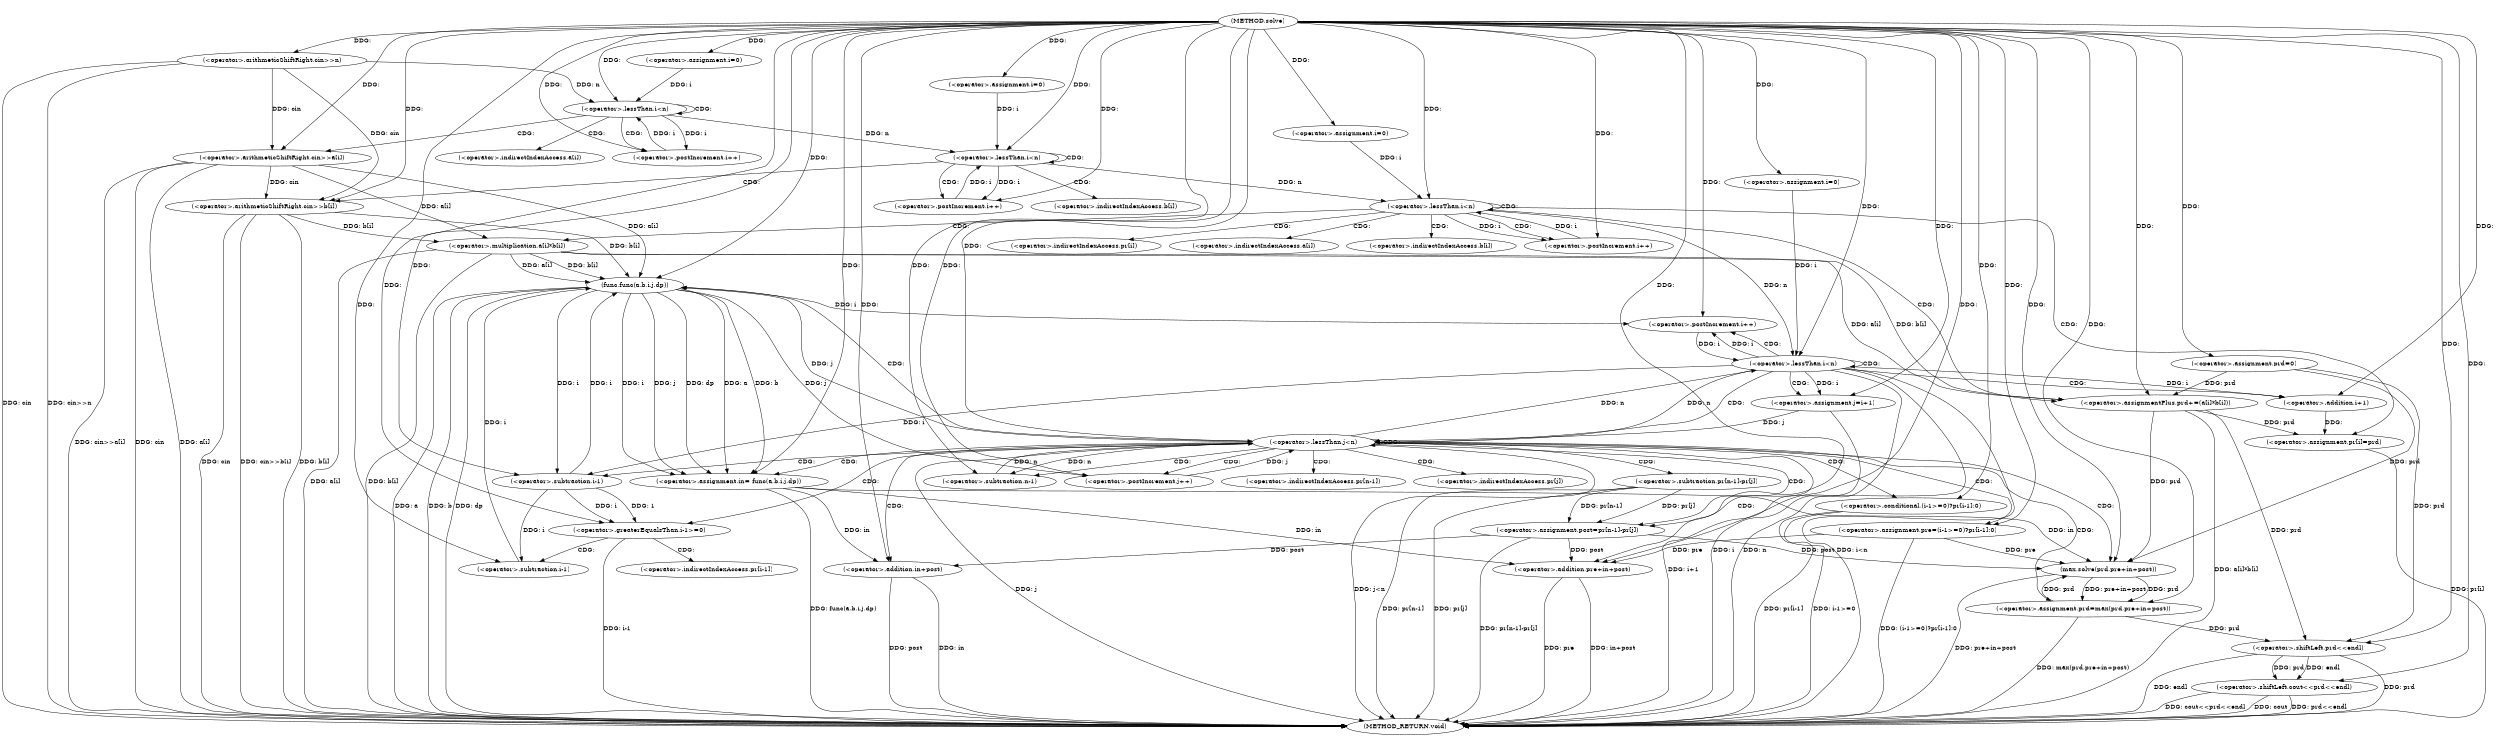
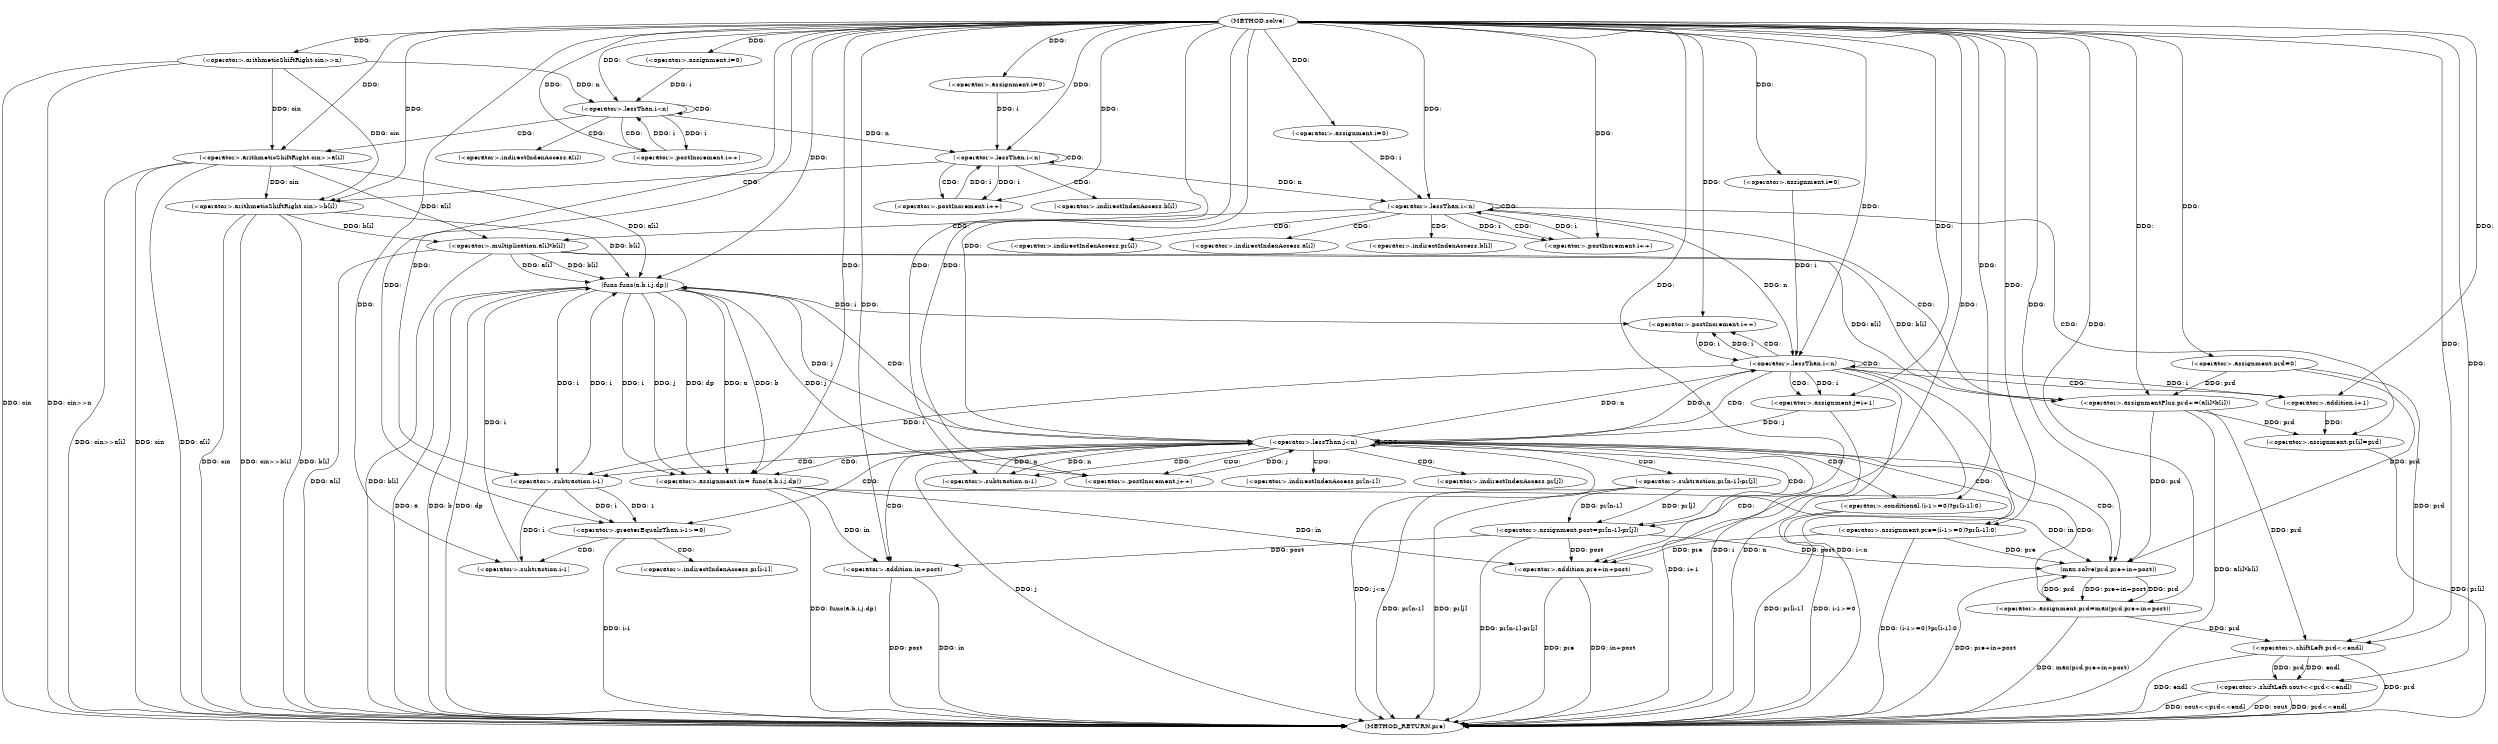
node "(METHOD_RETURN,void)": label "(METHOD_RETURN,void)" -> "(METHOD_RETURN,pre)"
